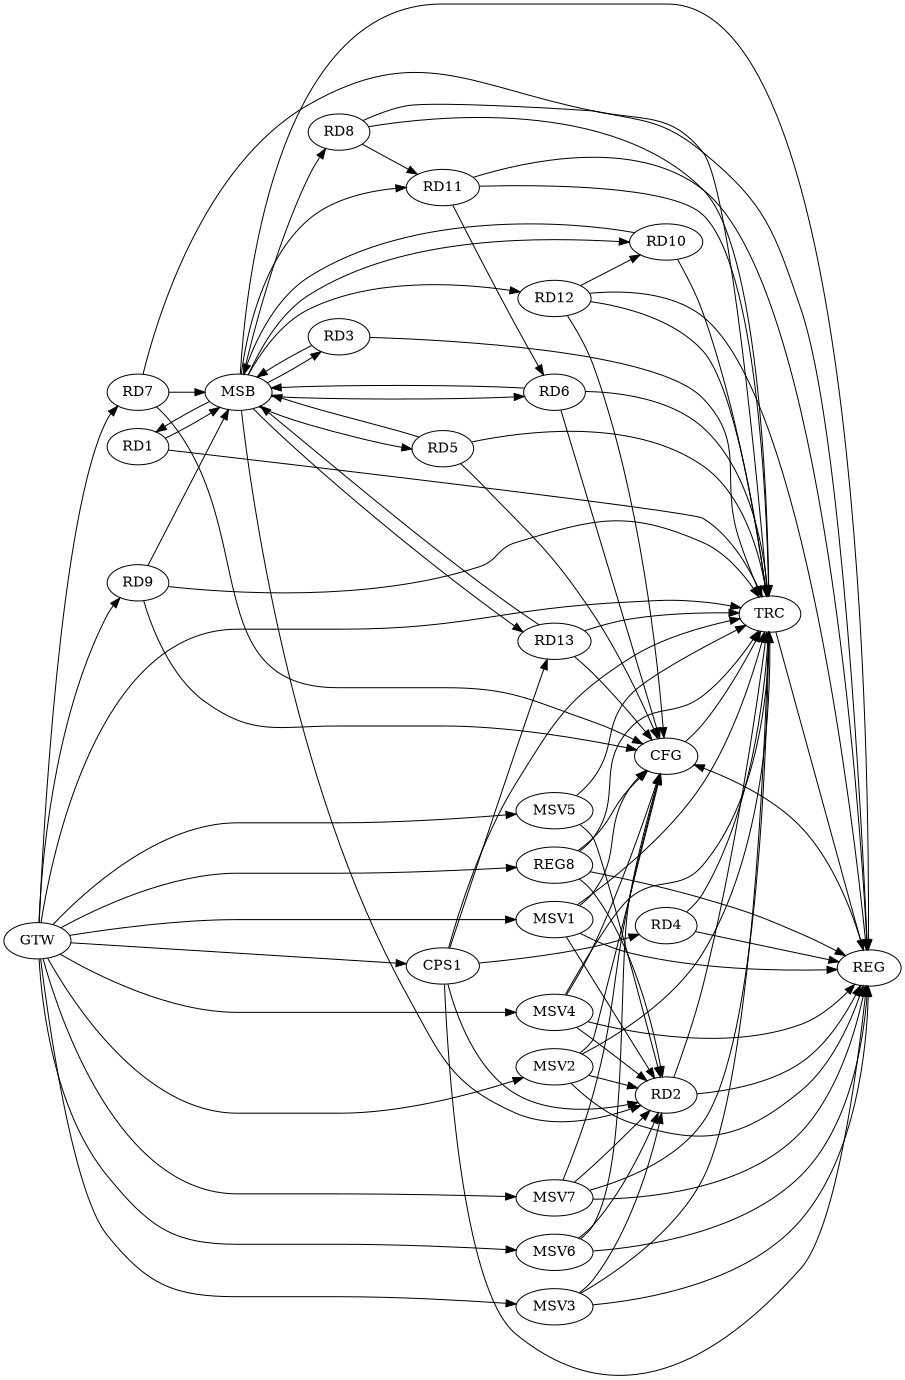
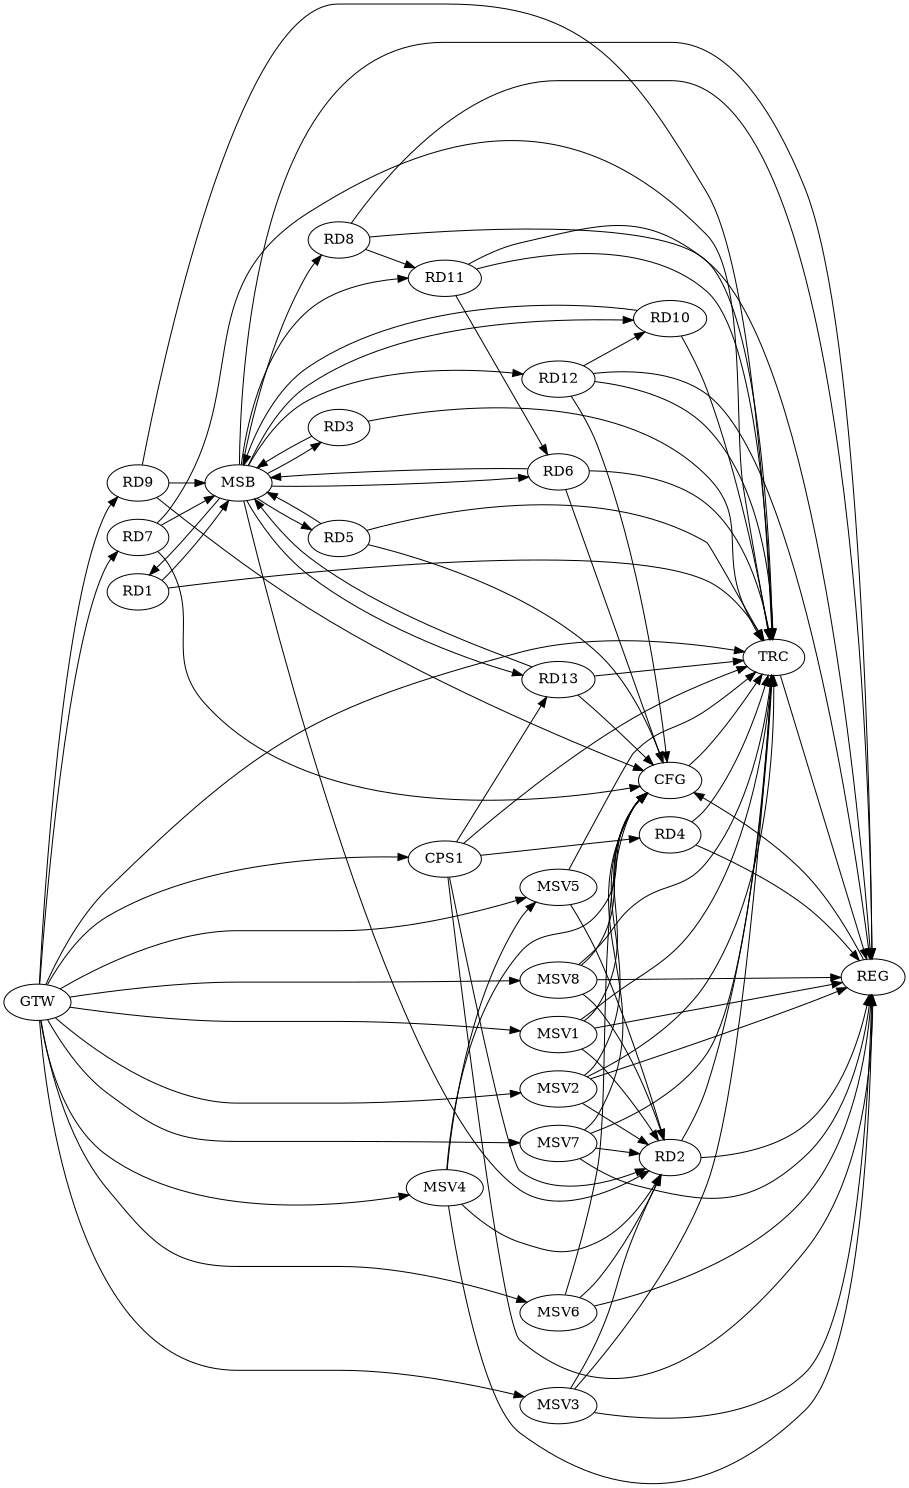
edge "MSV4" -> "TRC": now "MSV4" -> "MSV5"
node "REG8": label "REG8" -> "MSV8"
